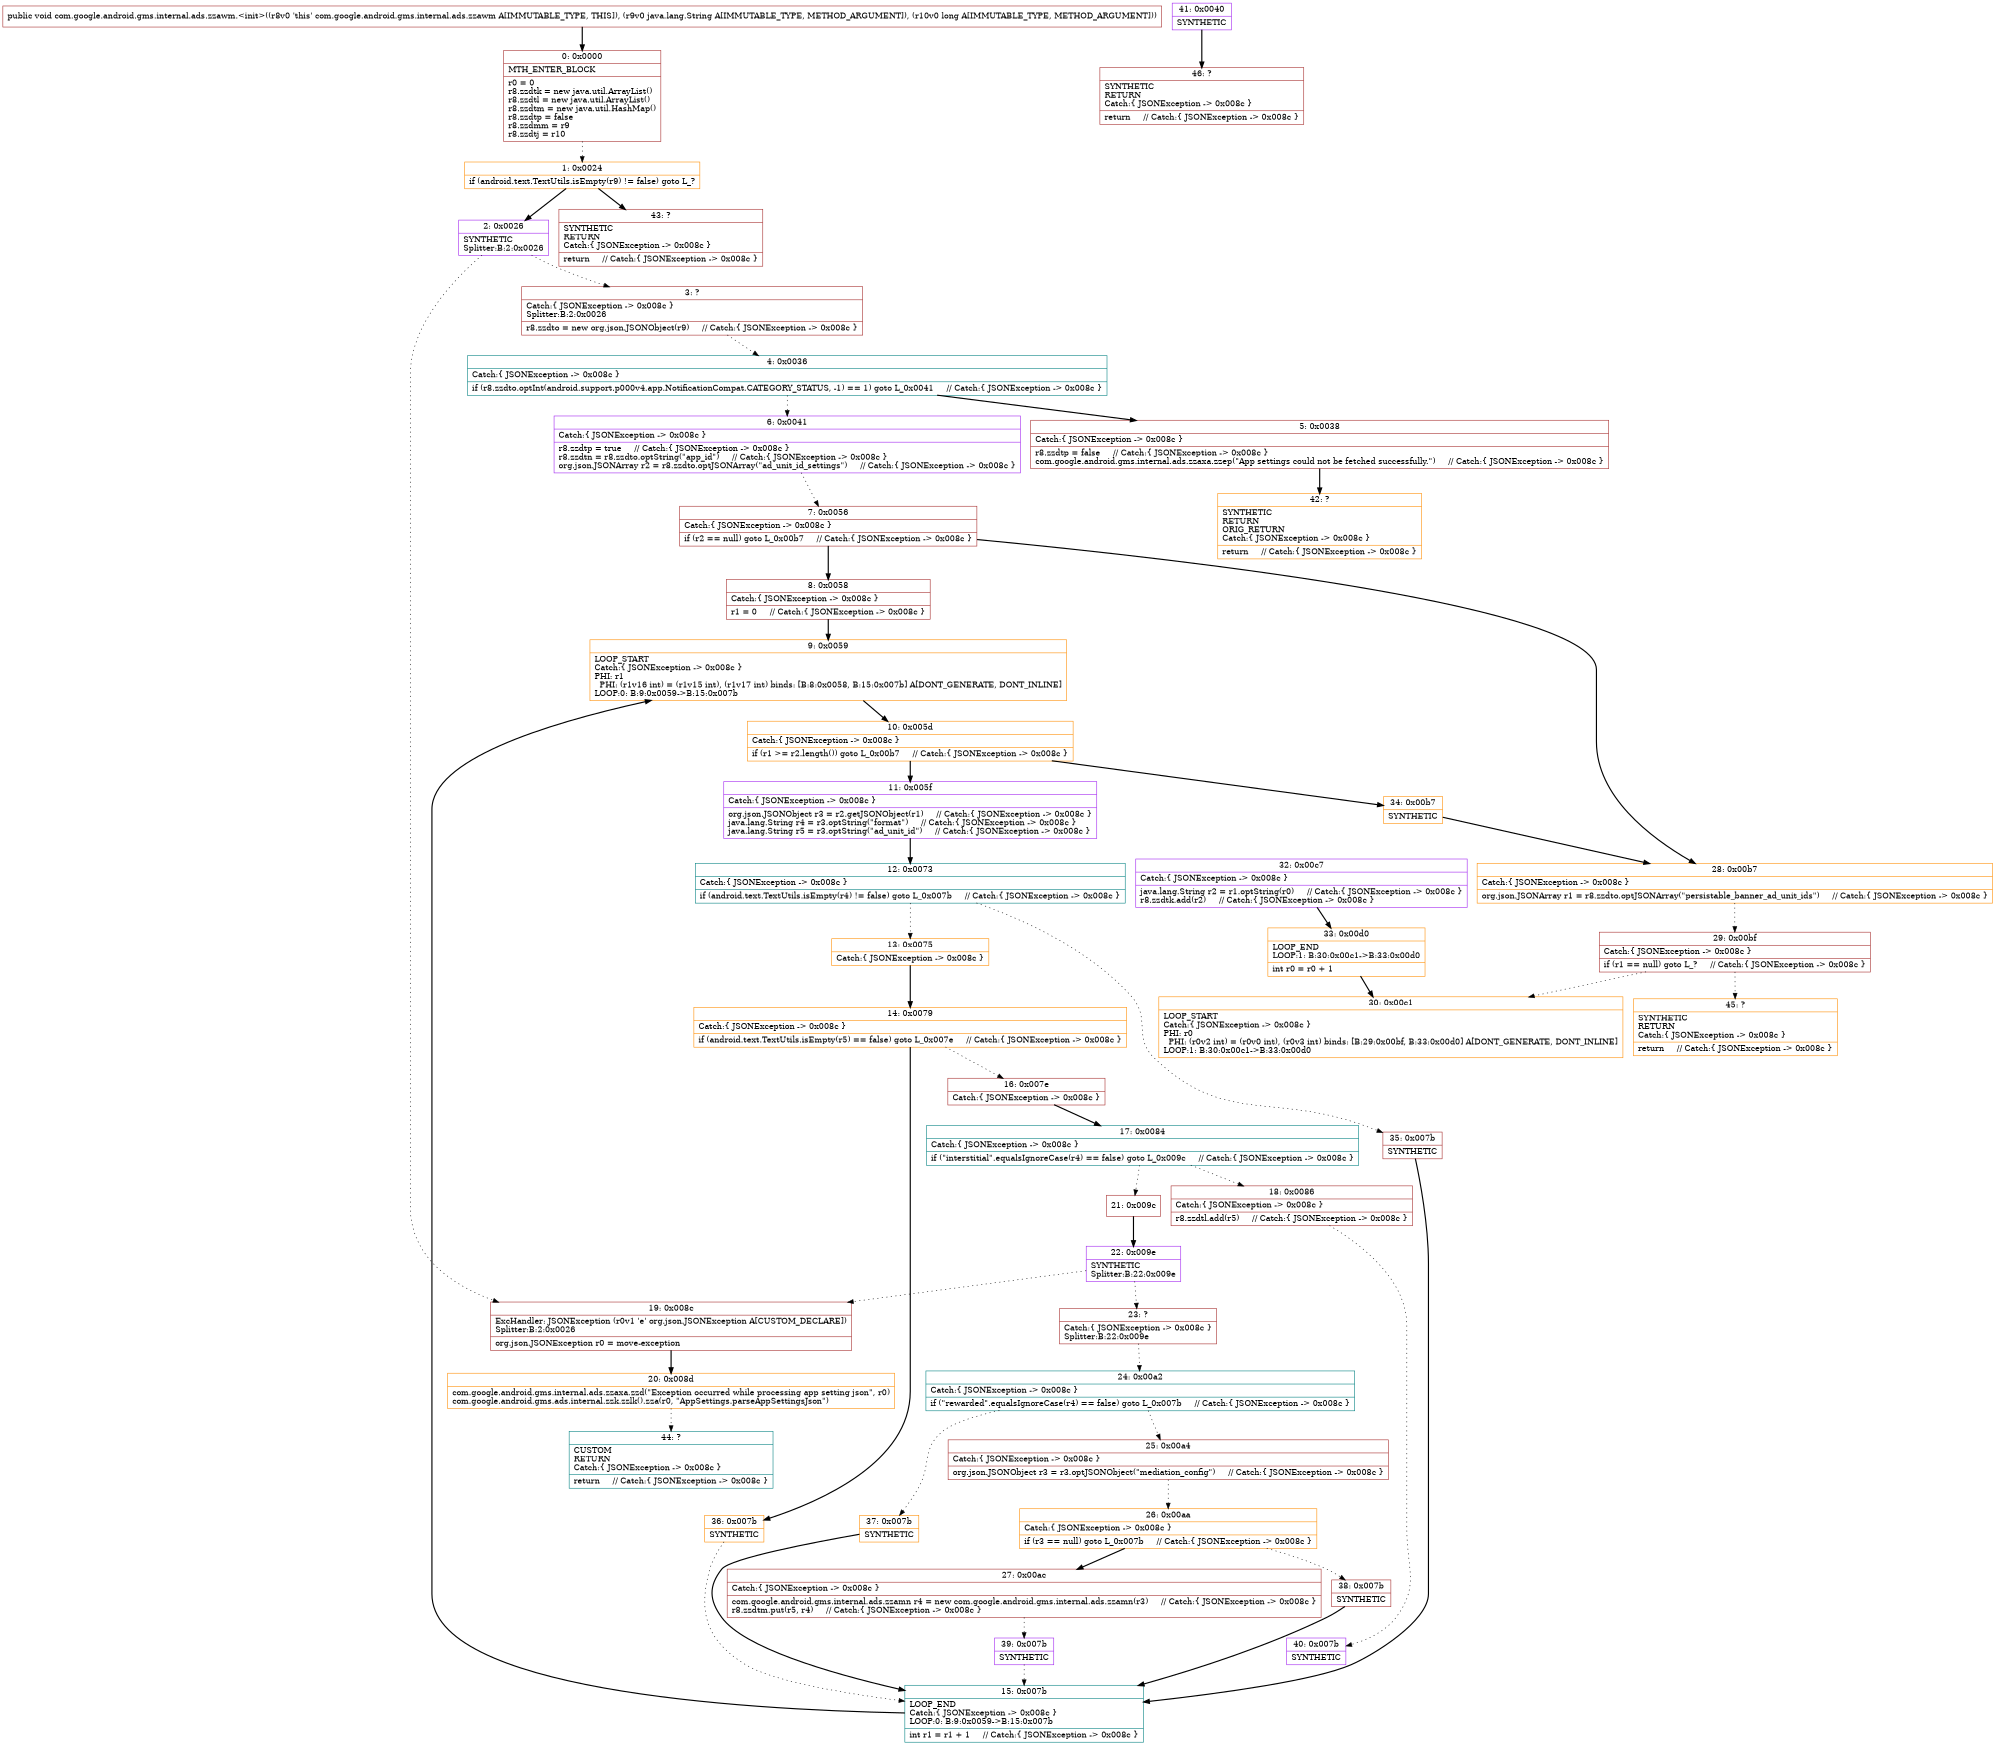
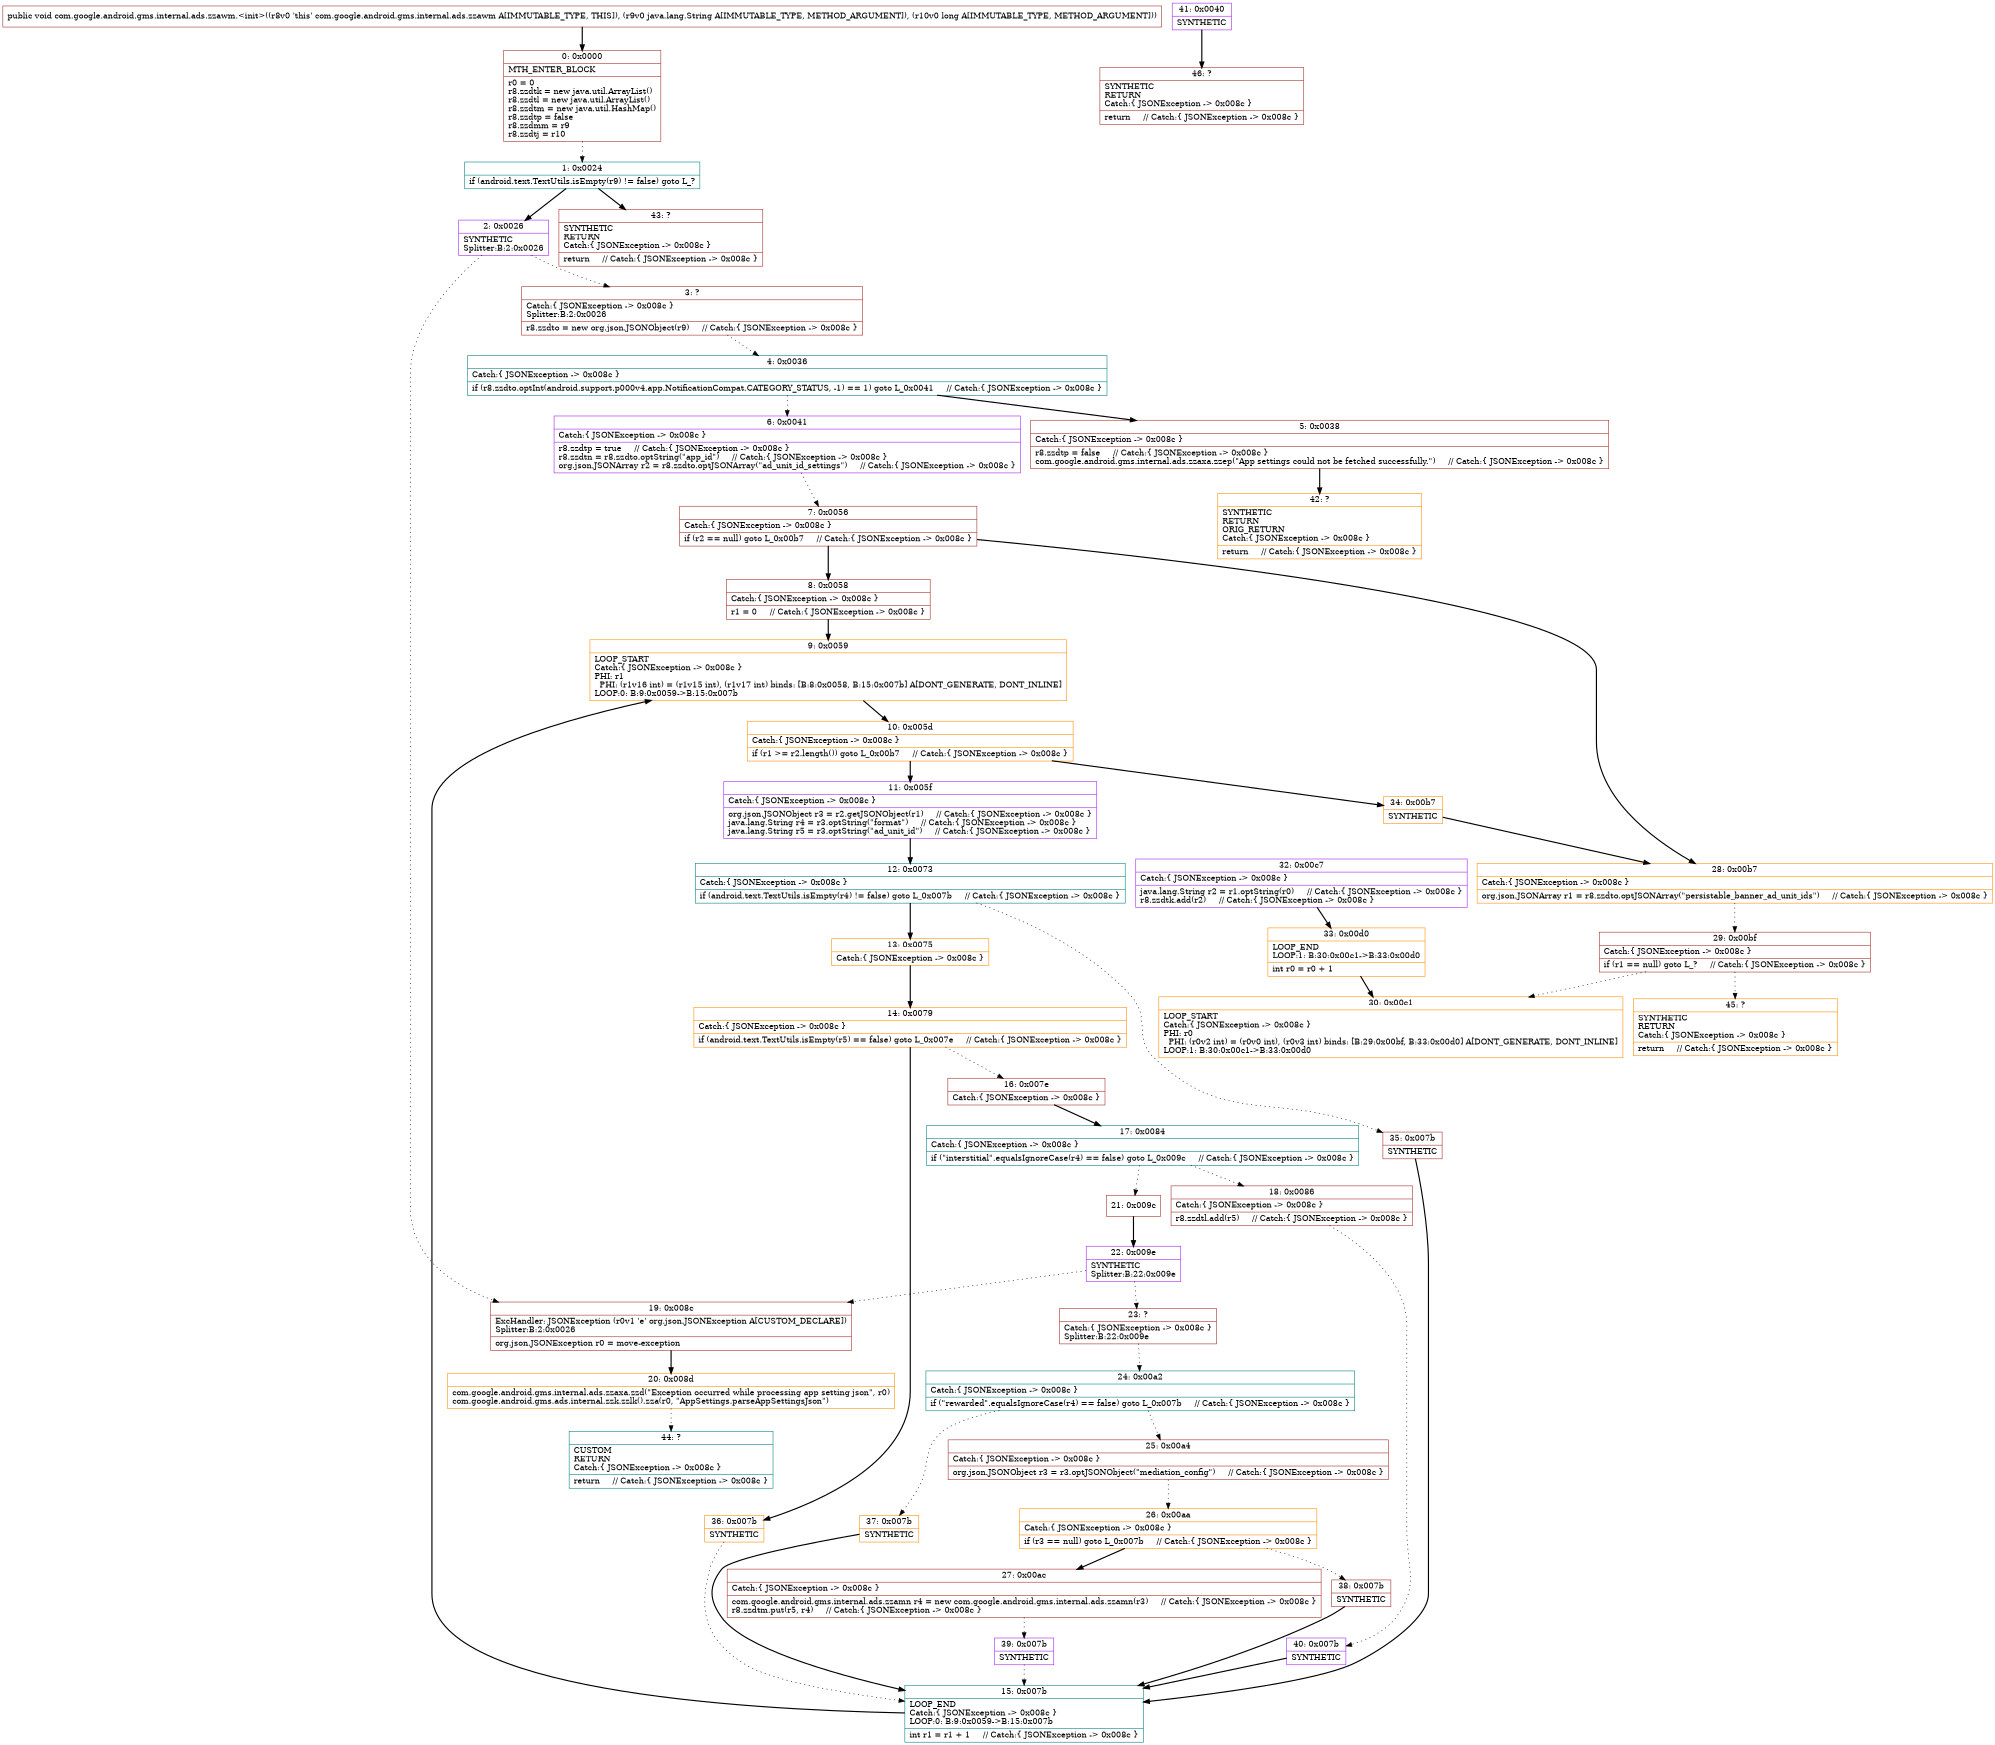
node "1: 0x0024": color darkorange -> teal
edge "12: 0x0073" -> "13: 0x0075": style dotted -> bold
edge "40: 0x007b" -> "15: 0x007b": added
